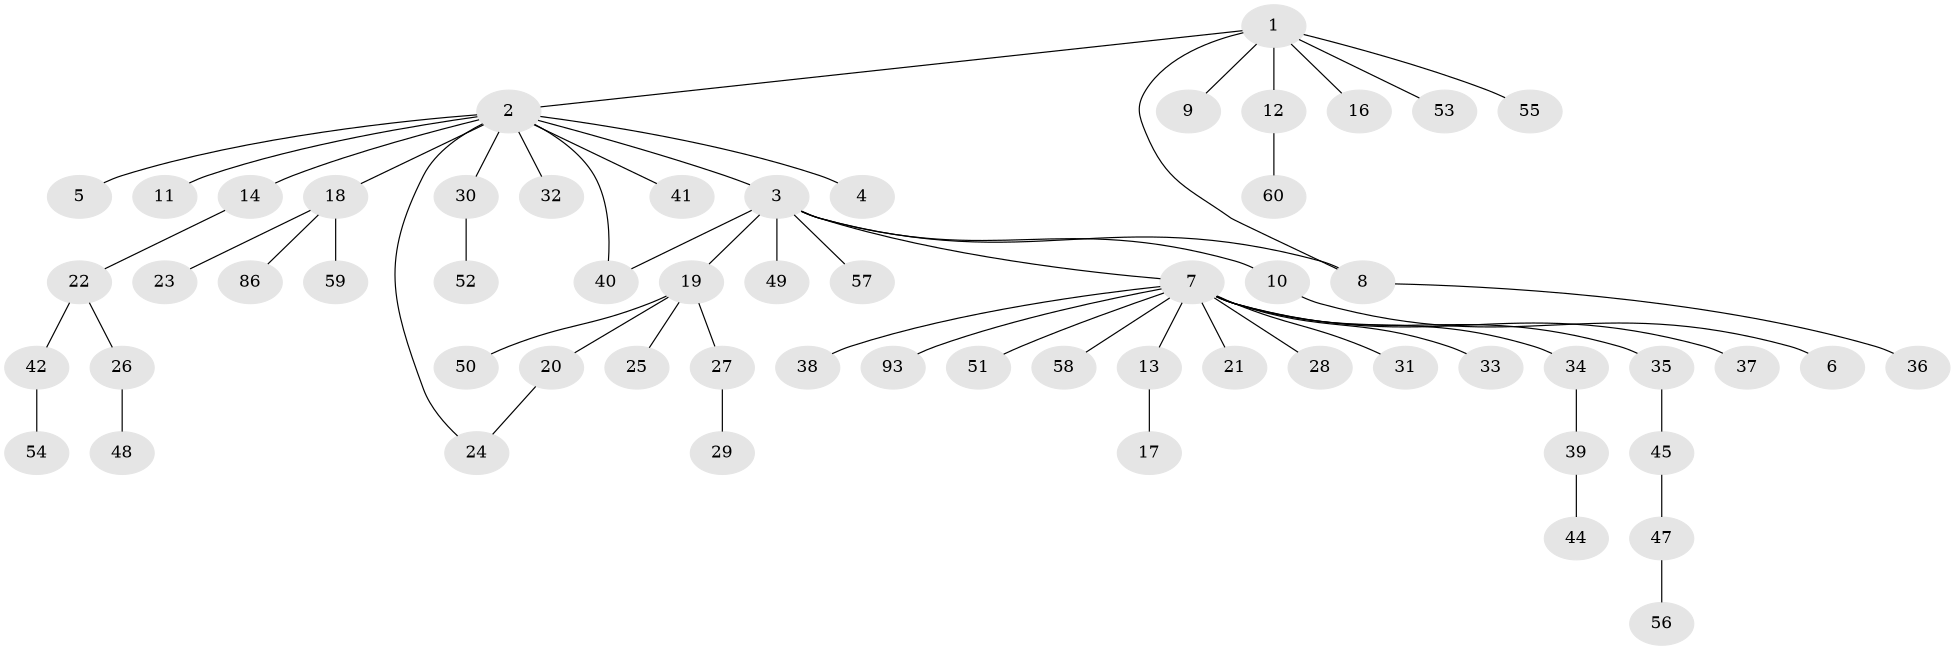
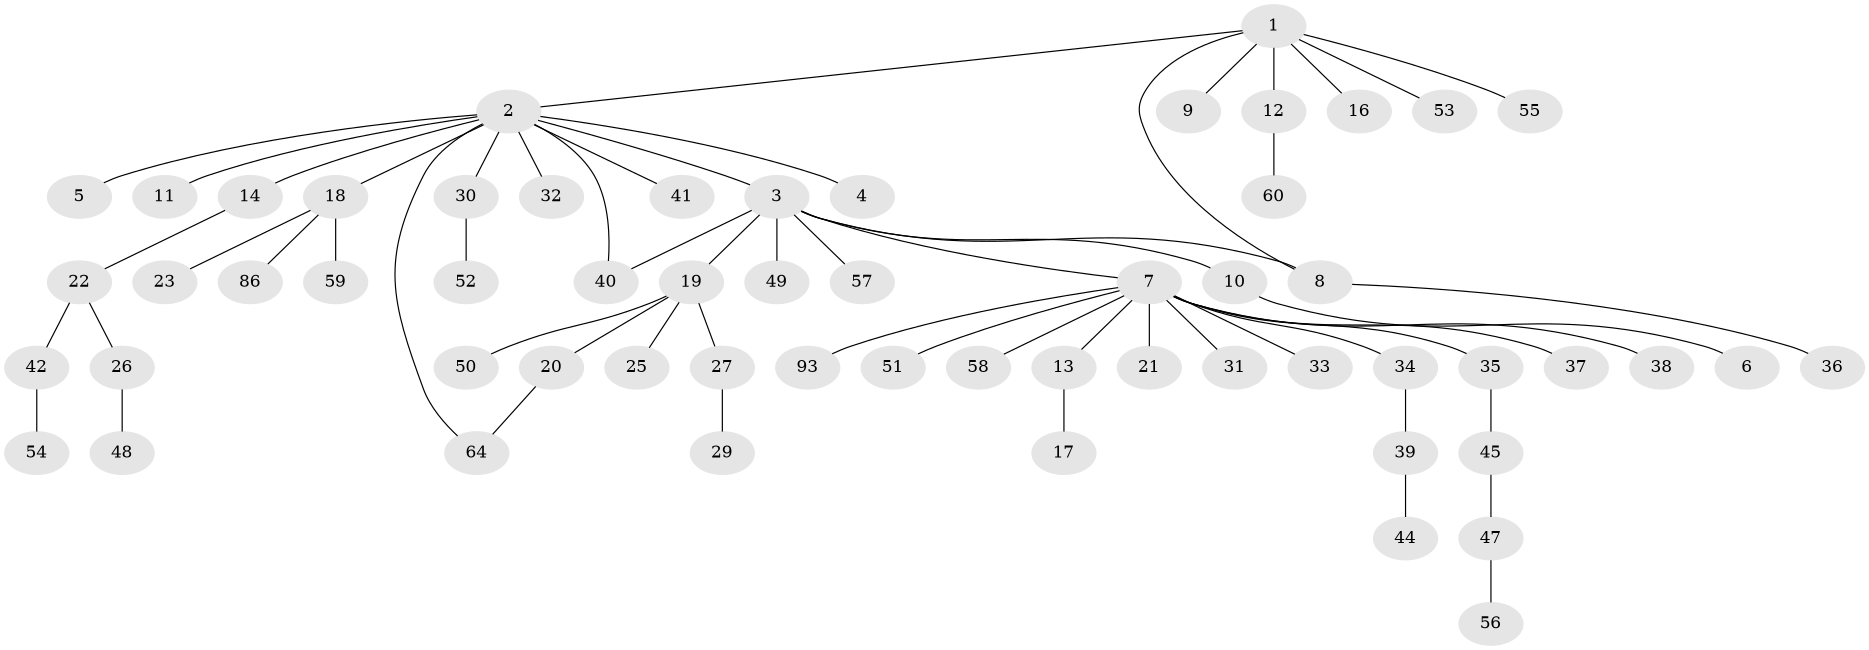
node "28": removed
node "24": label "24" -> "64"
